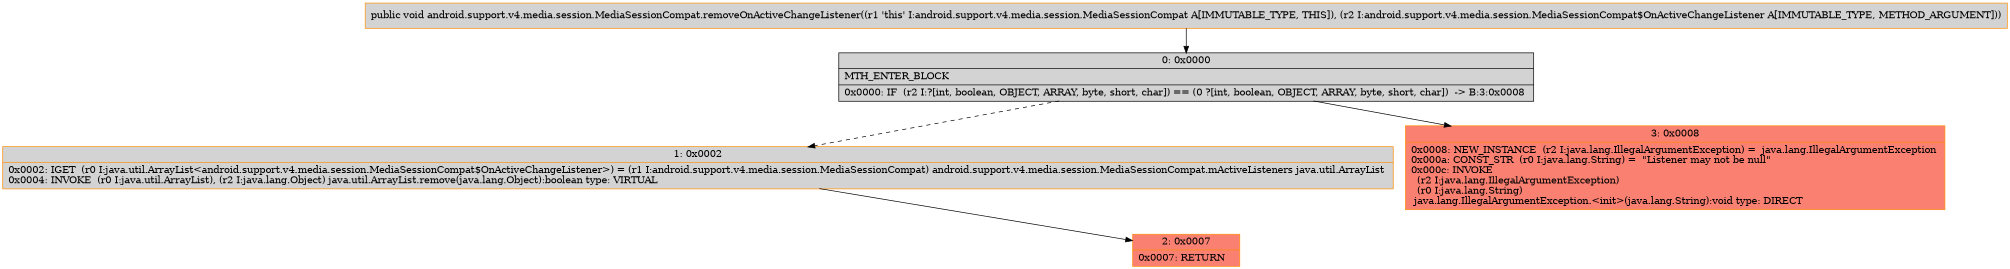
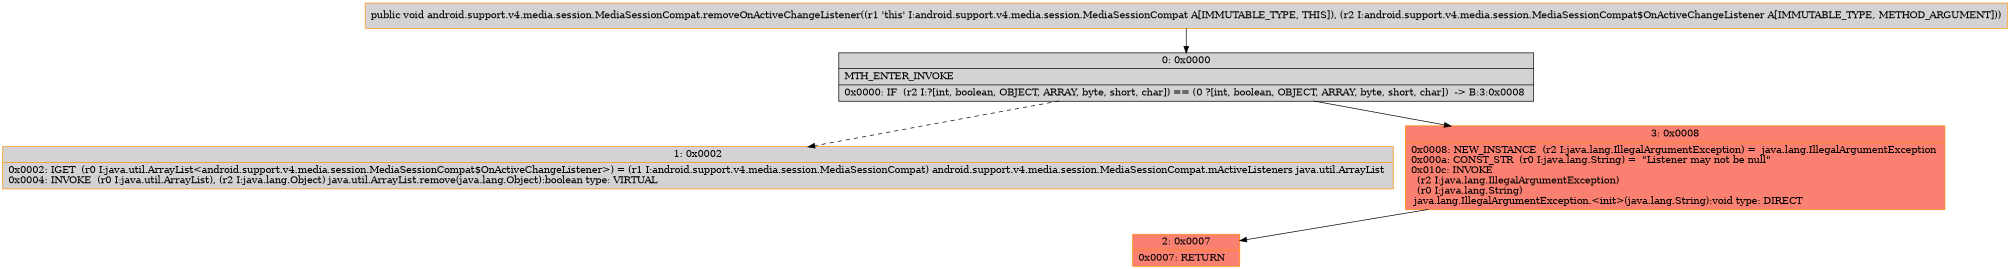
node "0: 0x0000": text "MTH_ENTER_BLOCK" -> "MTH_ENTER_INVOKE"
node "3: 0x0008": text "0x000c: INVOKE" -> "0x010c: INVOKE"
edge "1: 0x0002" -> "2: 0x0007": now "3: 0x0008" -> "2: 0x0007"
